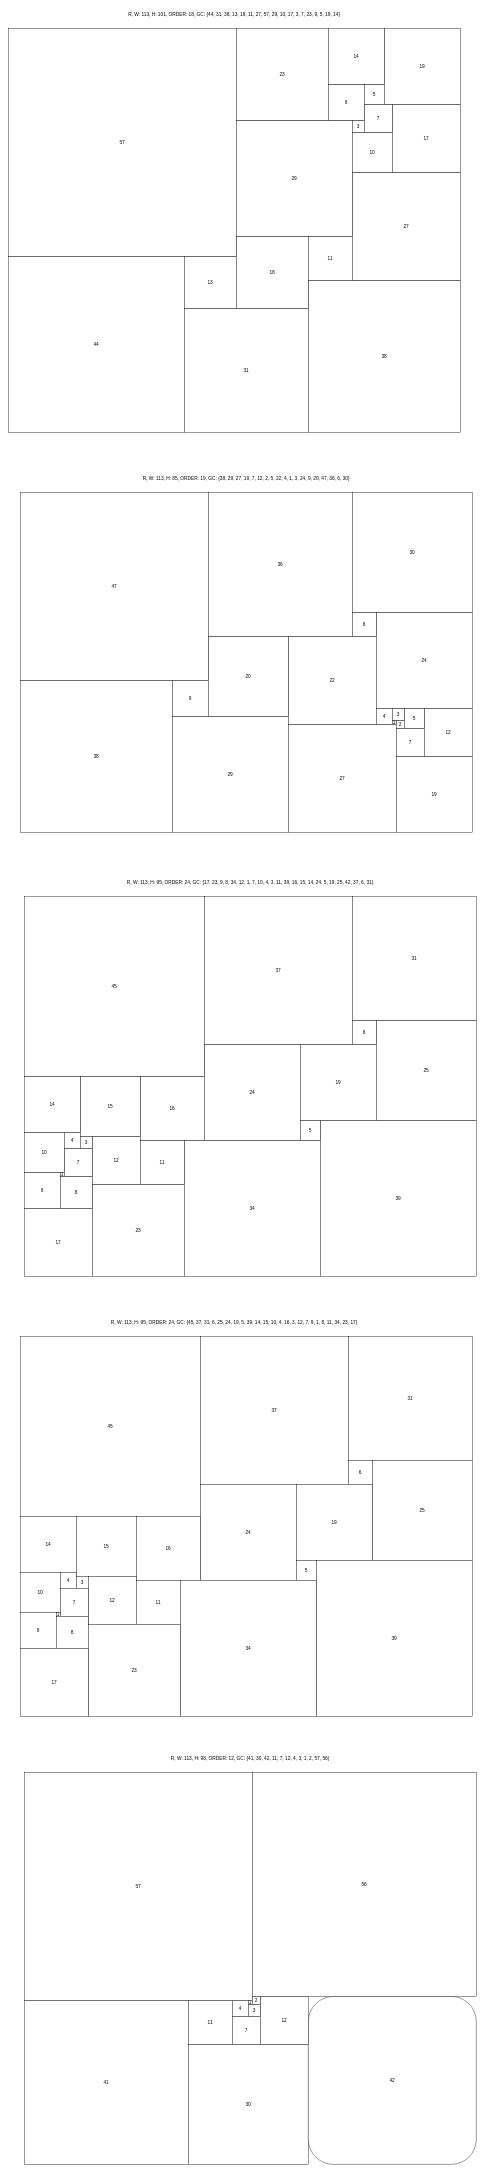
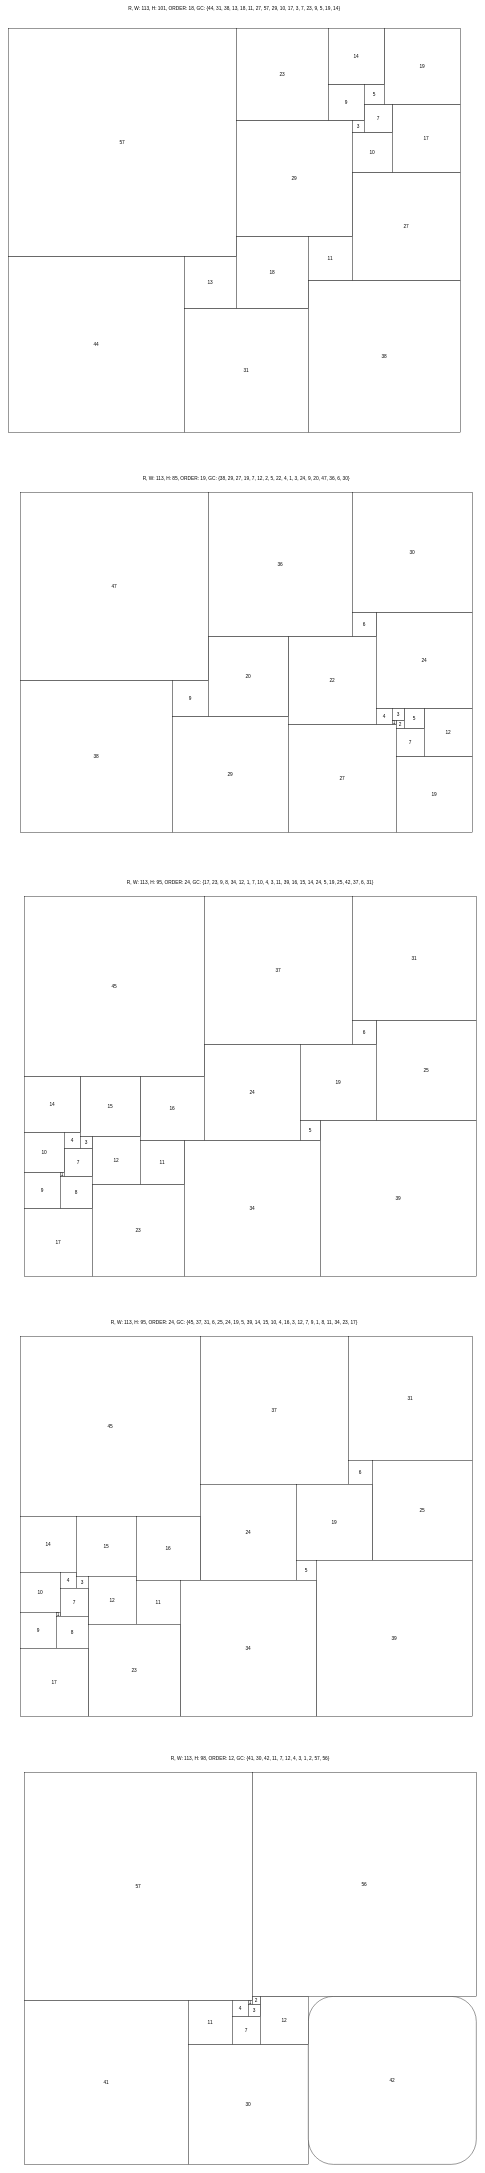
node "R, W: 113, H: 101, ORDER: 18, GC: {44, 31, 38, 13, 18, 11, 27, 57, 29, 10, 17, 3, 7, 23, 9, 5, 19, 14}": moved (234, 14) -> (234, 8)
